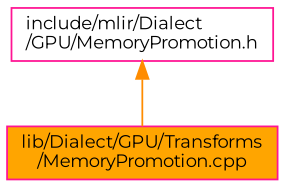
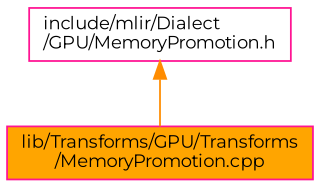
node "lib/Dialect/GPU/Transforms /MemoryPromotion.cpp": label "lib/Dialect/GPU/Transforms /MemoryPromotion.cpp" -> "lib/Transforms/GPU/Transforms /MemoryPromotion.cpp"
